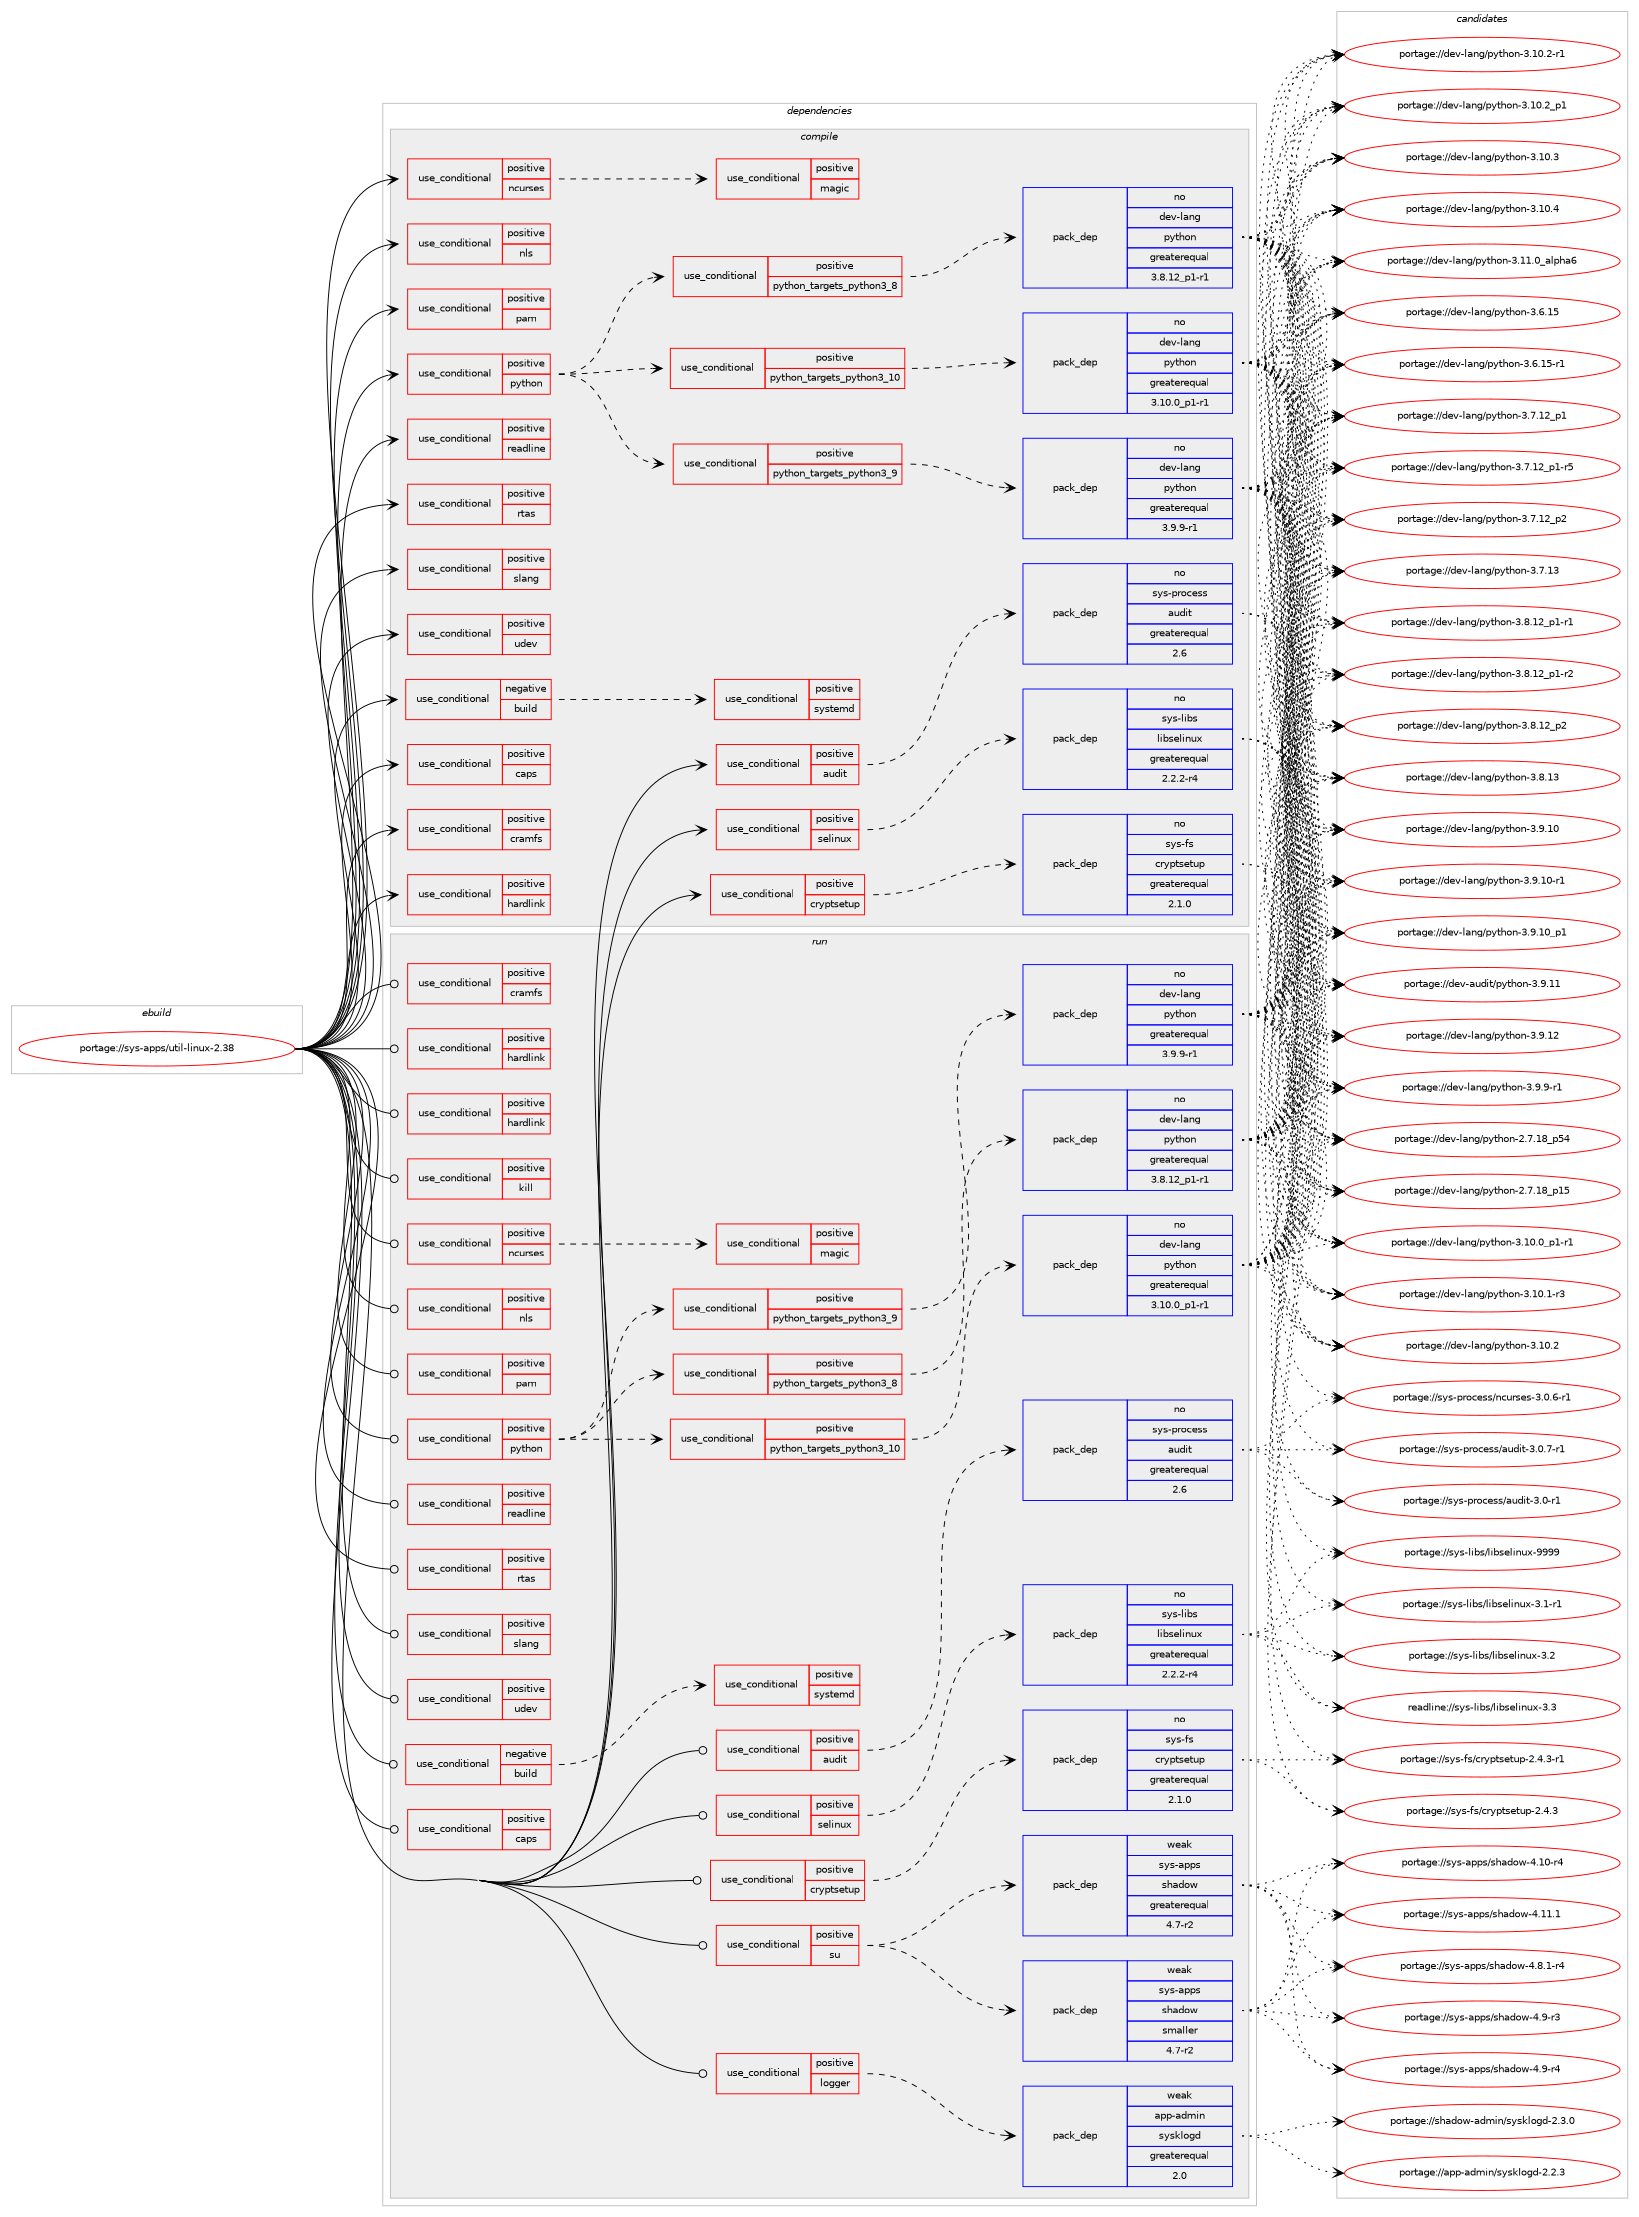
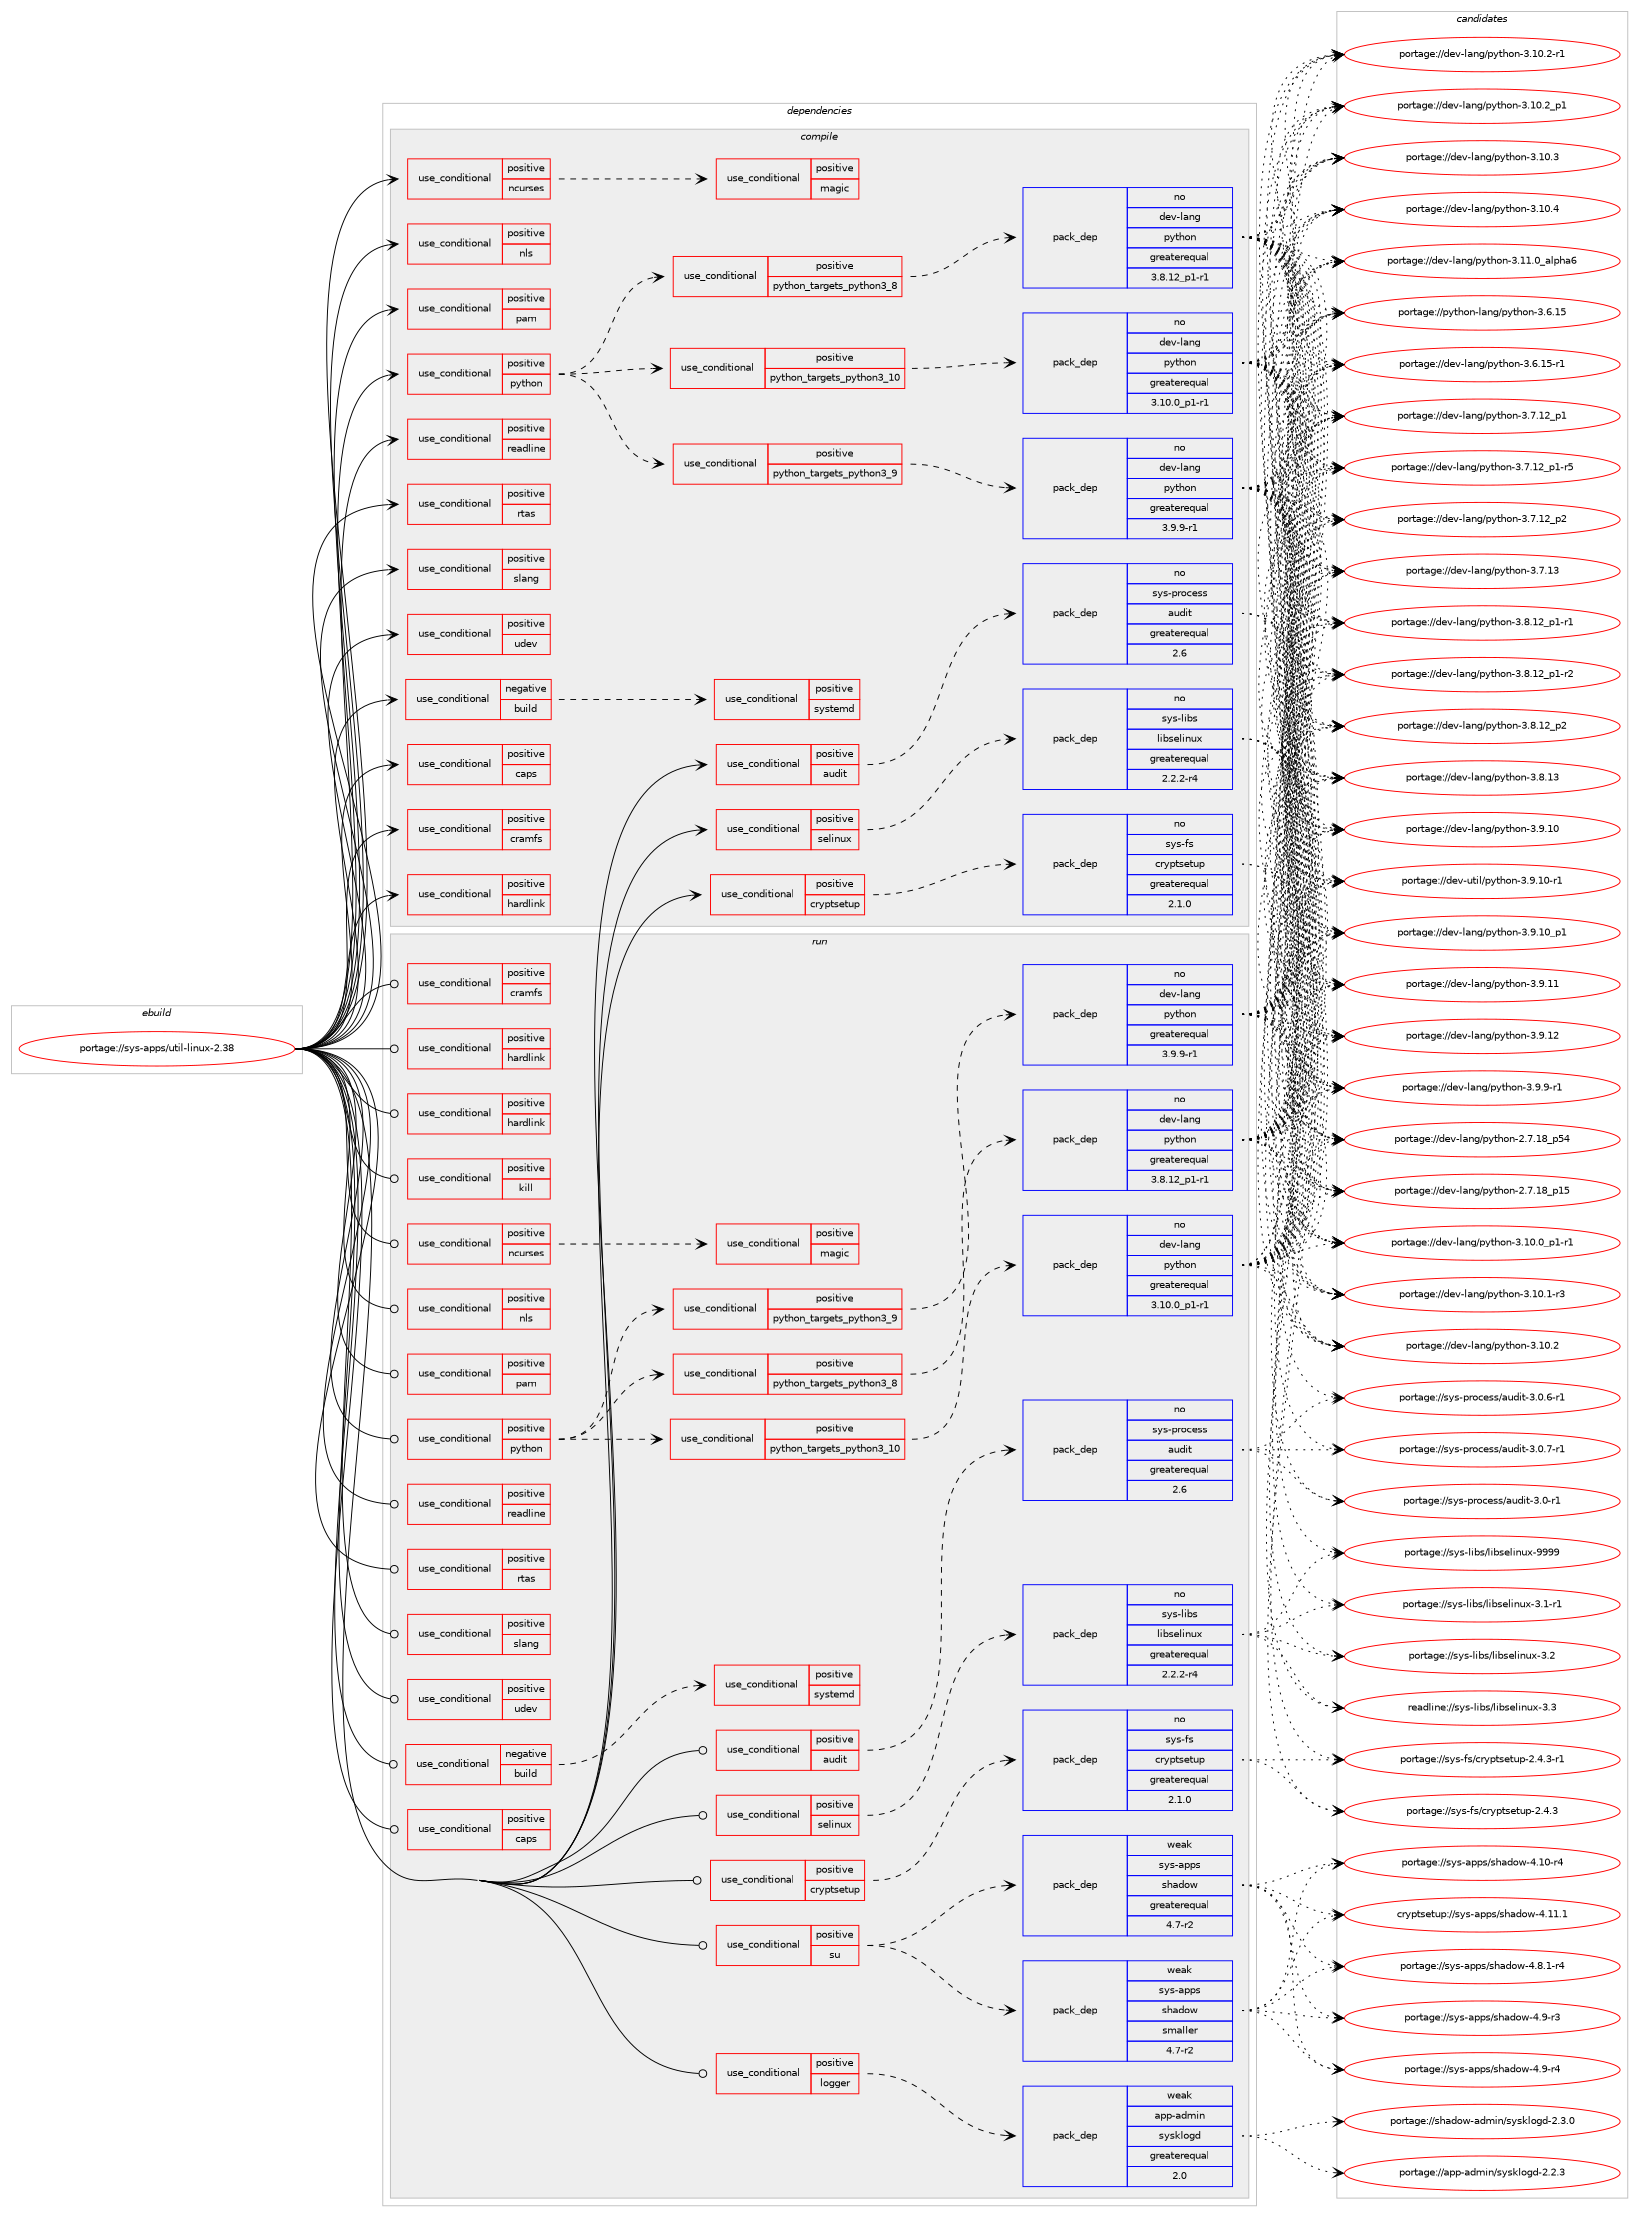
node "portage://dev-lang/python-3.6.15": label "portage://dev-lang/python-3.6.15" -> "portage://python-lang/python-3.6.15"
node "portage://dev-lang/python-3.9.10-r1": label "portage://dev-lang/python-3.9.10-r1" -> "portage://dev-util/python-3.9.10-r1"
node "portage://dev-audit/python-3.9.11": label "portage://dev-audit/python-3.9.11" -> "portage://dev-lang/python-3.9.11"
node "portage://sys-process/ncurses-3.0.6-r1": label "portage://sys-process/ncurses-3.0.6-r1" -> "portage://sys-process/audit-3.0.6-r1"
node "portage://sys-apps/shadow-4.11.1": label "portage://sys-apps/shadow-4.11.1" -> "cryptsetup://sys-apps/shadow-4.11.1"
